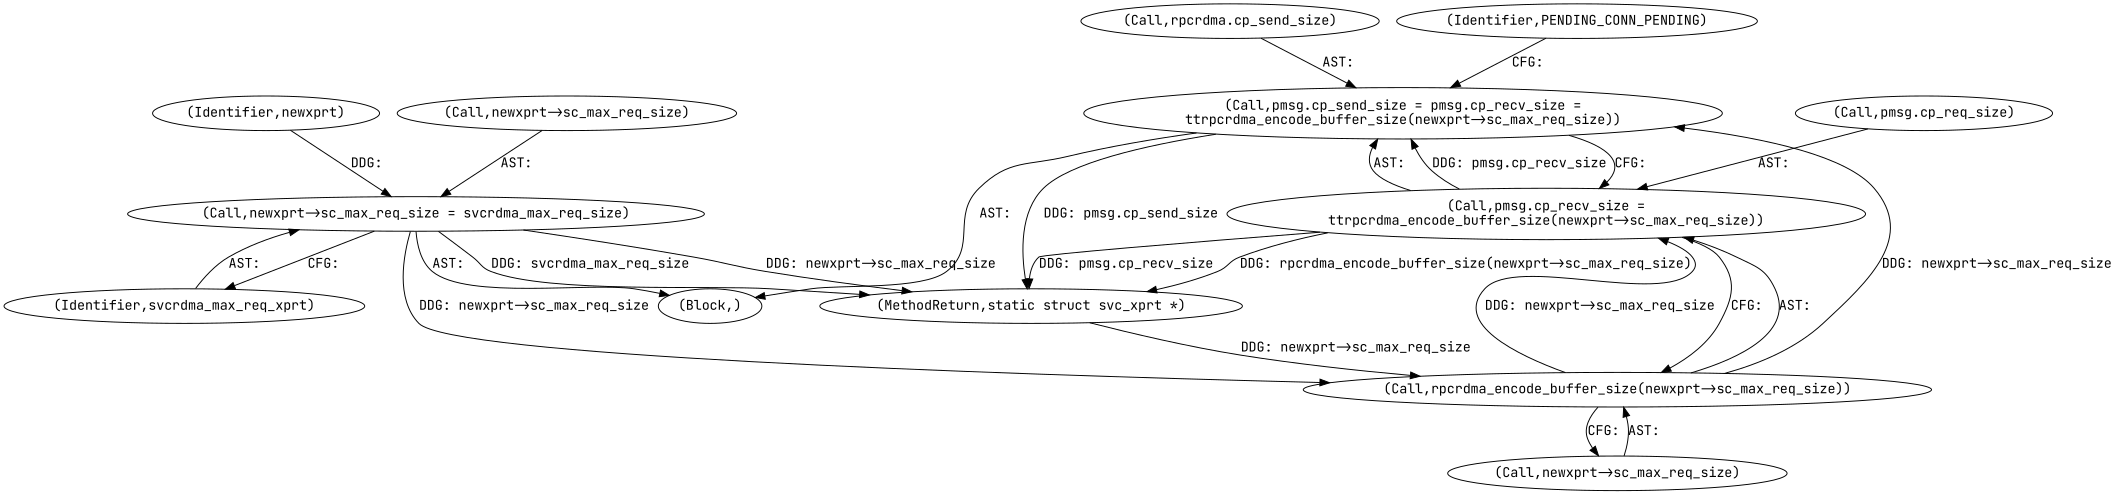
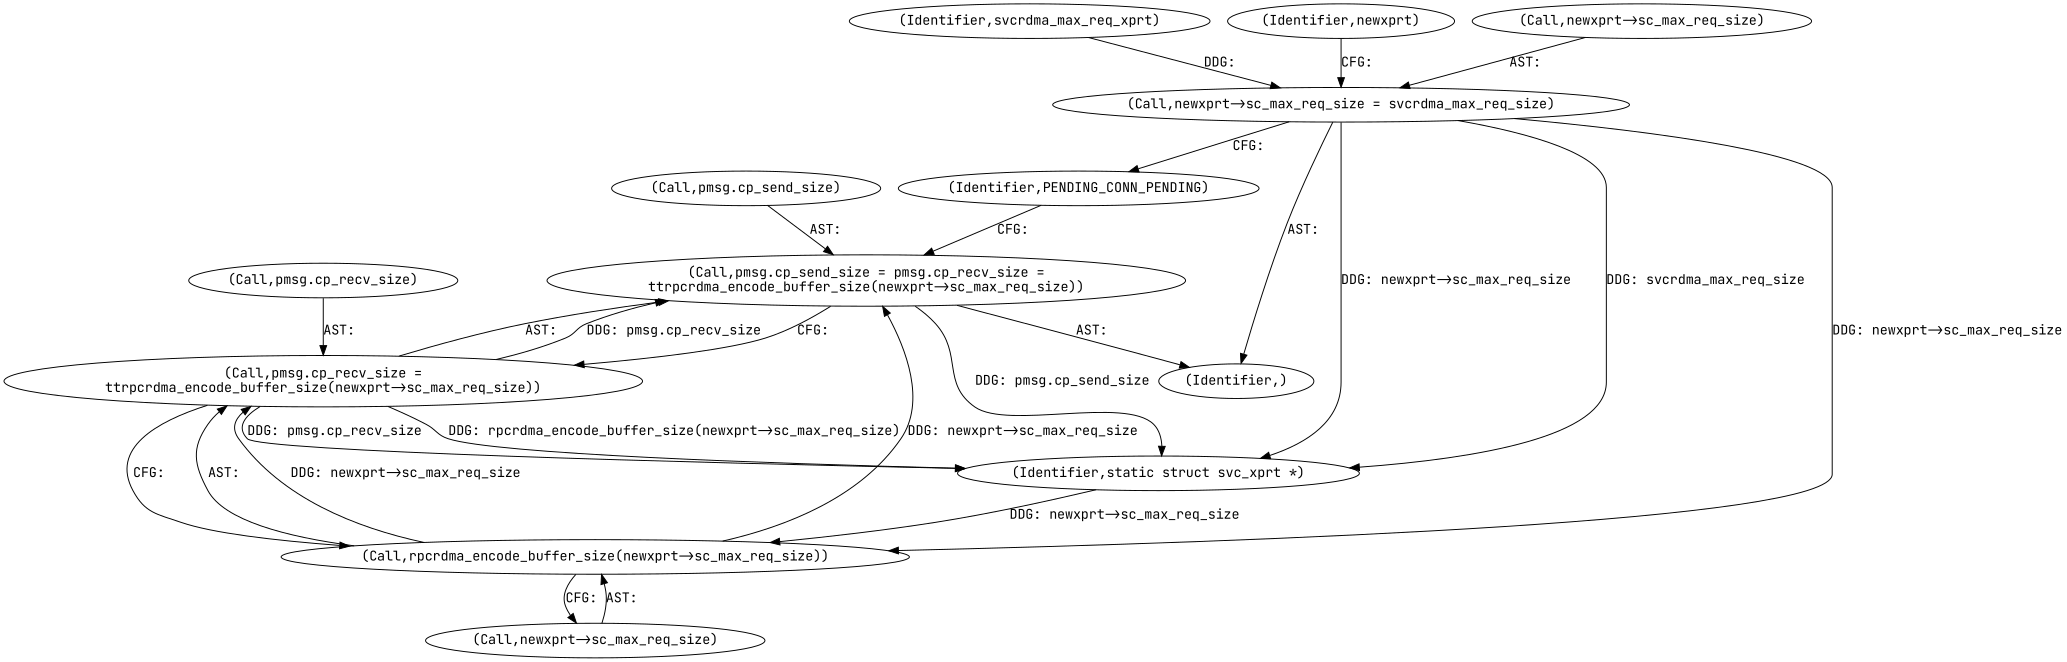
node "(Call,rpcrdma.cp_send_size)": label "(Call,rpcrdma.cp_send_size)" -> "(Call,pmsg.cp_send_size)"
node "(Call,pmsg.cp_req_size)": label "(Call,pmsg.cp_req_size)" -> "(Call,pmsg.cp_recv_size)"
edge "(Identifier,newxprt)" -> "(Call,newxprt->sc_max_req_size = svcrdma_max_req_size)": label "DDG: " -> "CFG: "
edge "(Call,newxprt->sc_max_req_size = svcrdma_max_req_size)" -> "(Identifier,svcrdma_max_req_xprt)": now "(Call,newxprt->sc_max_req_size = svcrdma_max_req_size)" -> "(Identifier,PENDING_CONN_PENDING)"
edge "(Identifier,svcrdma_max_req_xprt)" -> "(Call,newxprt->sc_max_req_size = svcrdma_max_req_size)": label "AST: " -> "DDG: "
node "(Block,)": label "(Block,)" -> "(Identifier,)"
node "(MethodReturn,static struct svc_xprt *)": label "(MethodReturn,static struct svc_xprt *)" -> "(Identifier,static struct svc_xprt *)"
